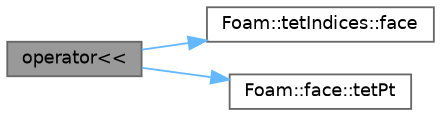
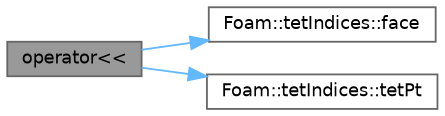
node "Foam::face::tetPt": label "Foam::face::tetPt" -> "Foam::tetIndices::tetPt"
